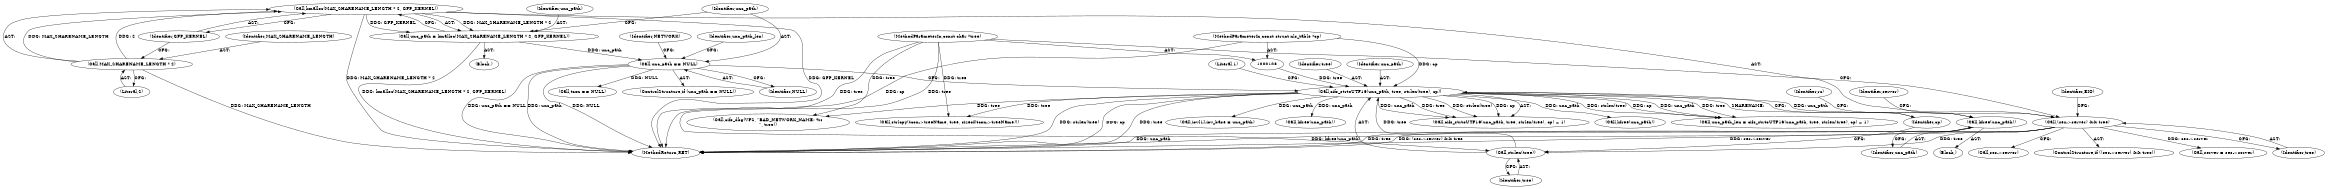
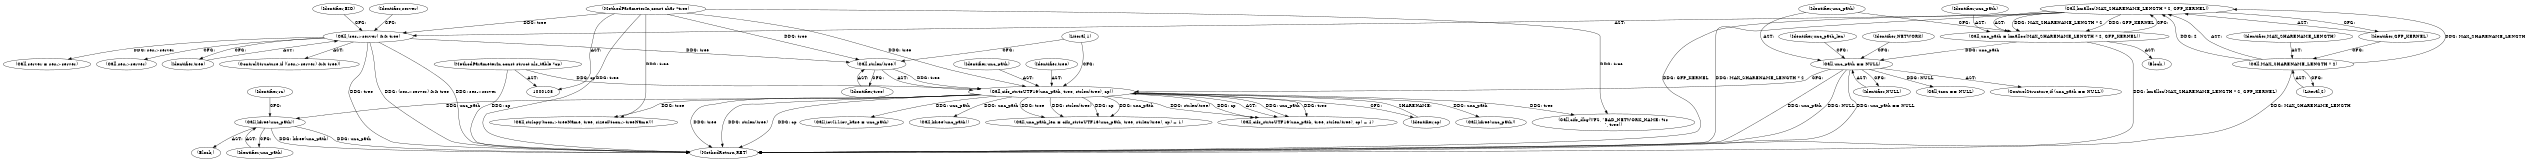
edge "(MethodParameterIn,const char *tree)" -> "(Call,(ses->server) && tree)": label "CFG: " -> "DDG: tree"
edge "1000108" -> "(Call,cifs_strtoUTF16(unc_path, tree, strlen(tree), cp))": now "(MethodParameterIn,const char *tree)" -> "(Call,cifs_strtoUTF16(unc_path, tree, strlen(tree), cp))"
edge "(Identifier,cp)" -> "(Call,strlen(tree))": now "(Literal,1)" -> "(Call,strlen(tree))"
